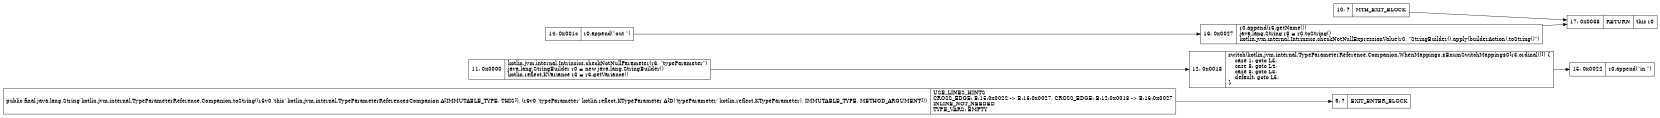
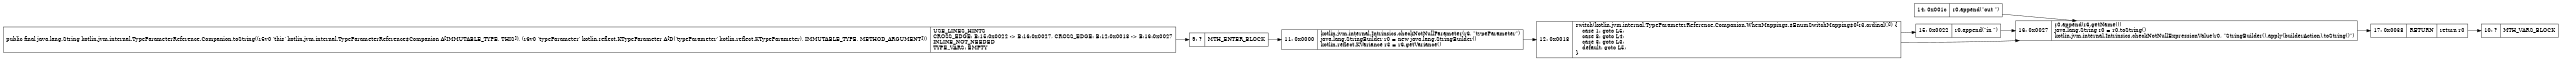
node "10: ?": text "MTH_EXIT_BLOCK" -> "MTH_VARS_BLOCK"
edge "10: ?" -> "17: 0x0038": reversed
node "17: 0x0038": text "this r0" -> "return r0"
edge "15: 0x0022" -> "16: 0x0027": added
node "16: 0x0027": text "java.lang.String r8 = r0.toString()" -> "java.lang.String r0 = r0.toString()"
edge "9: ?" -> "11: 0x0000": added
edge "12: 0x0018" -> "16: 0x0027": added
node "9: ?": text "EXIT_ENTER_BLOCK" -> "MTH_ENTER_BLOCK"
